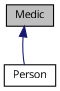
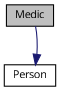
edge "Person" -> "Medic": reversed
